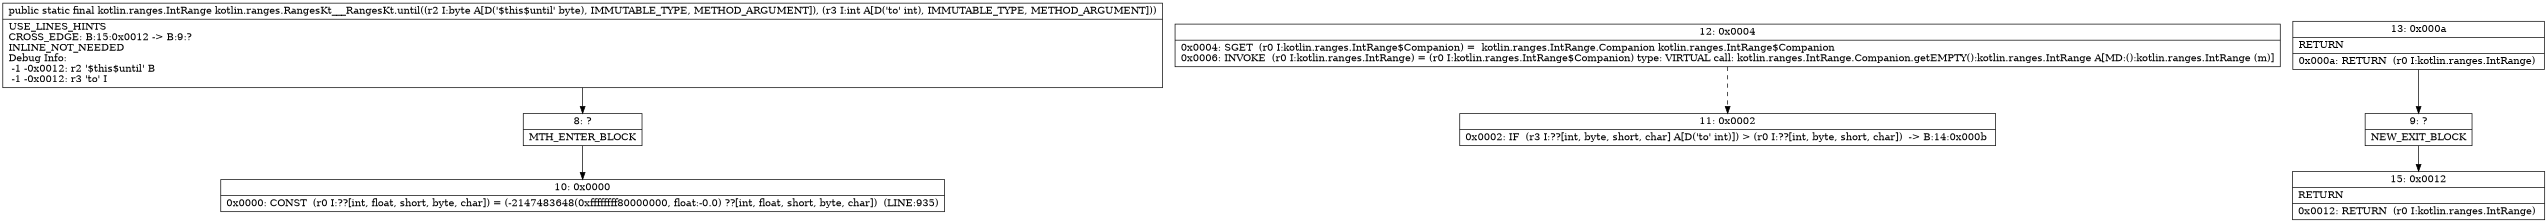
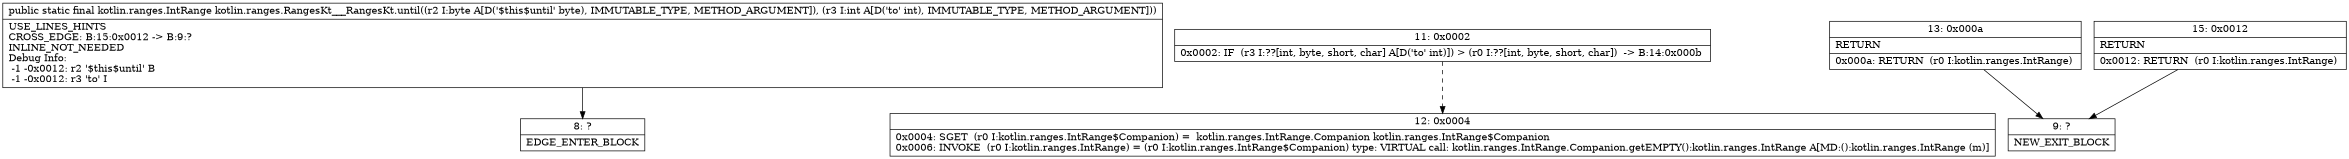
edge "12: 0x0004" -> "11: 0x0002": reversed
node "8: ?": text "MTH_ENTER_BLOCK" -> "EDGE_ENTER_BLOCK"
edge "9: ?" -> "15: 0x0012": reversed
node "10: 0x0000": removed
